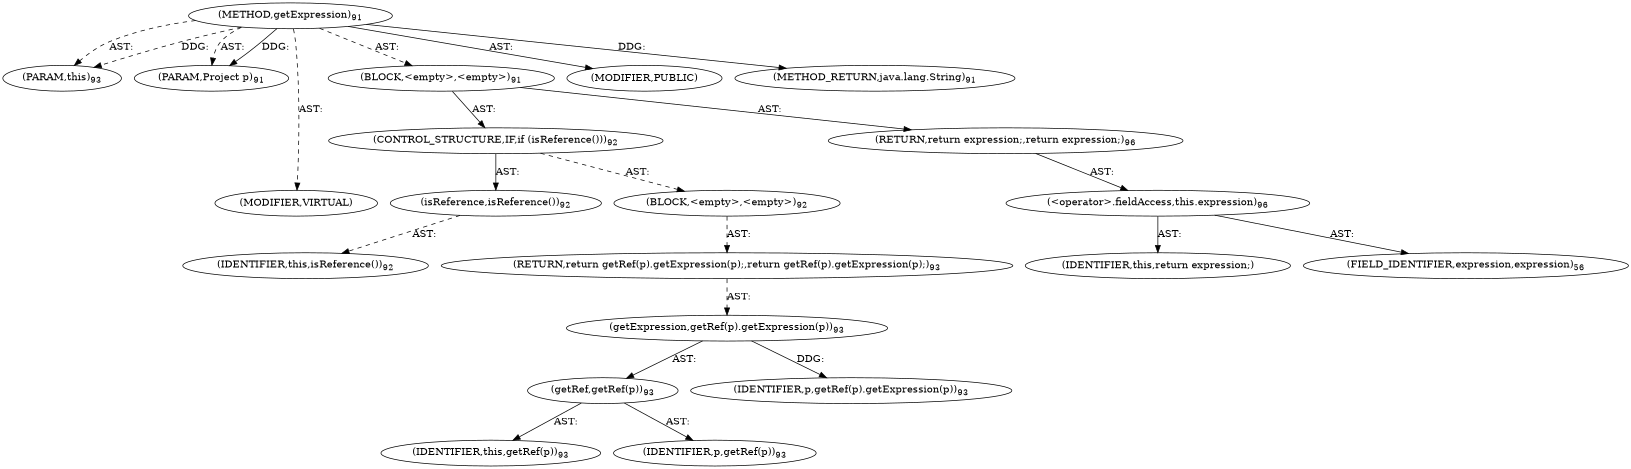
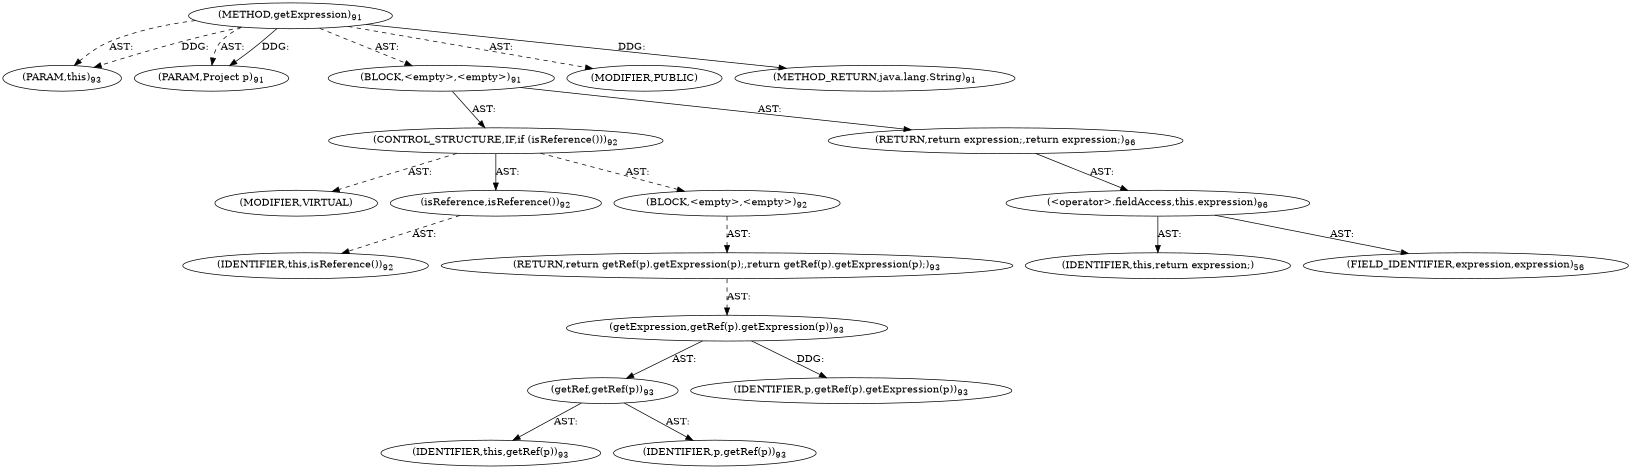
edge "(METHOD,getExpression)" -> "(MODIFIER,PUBLIC)": style solid -> dashed
edge "(METHOD,getExpression)" -> "(MODIFIER,VIRTUAL)": now "(CONTROL_STRUCTURE,IF,if (isReference()))" -> "(MODIFIER,VIRTUAL)"
